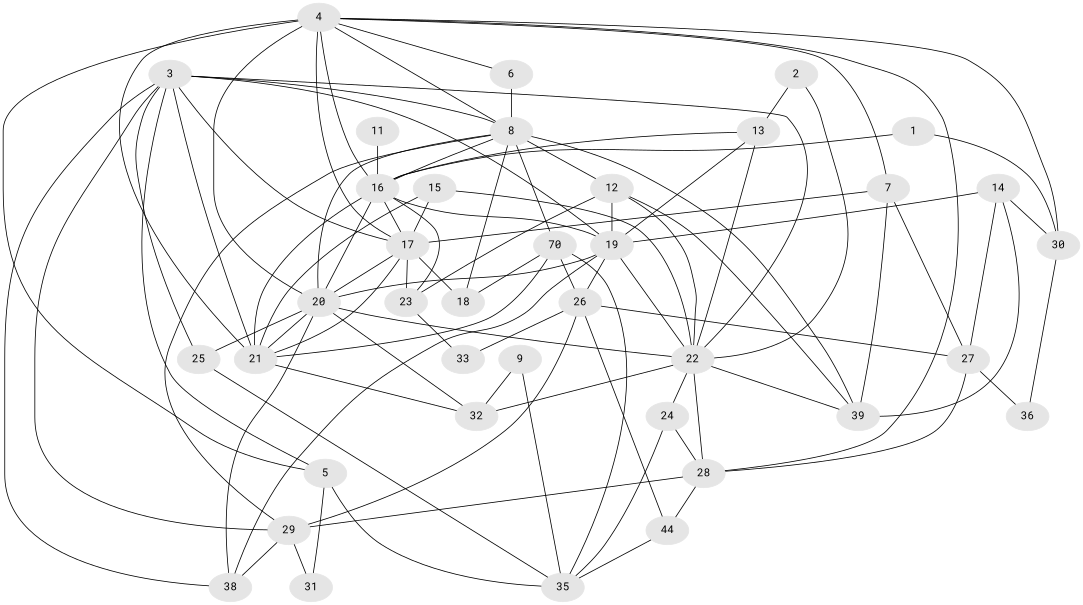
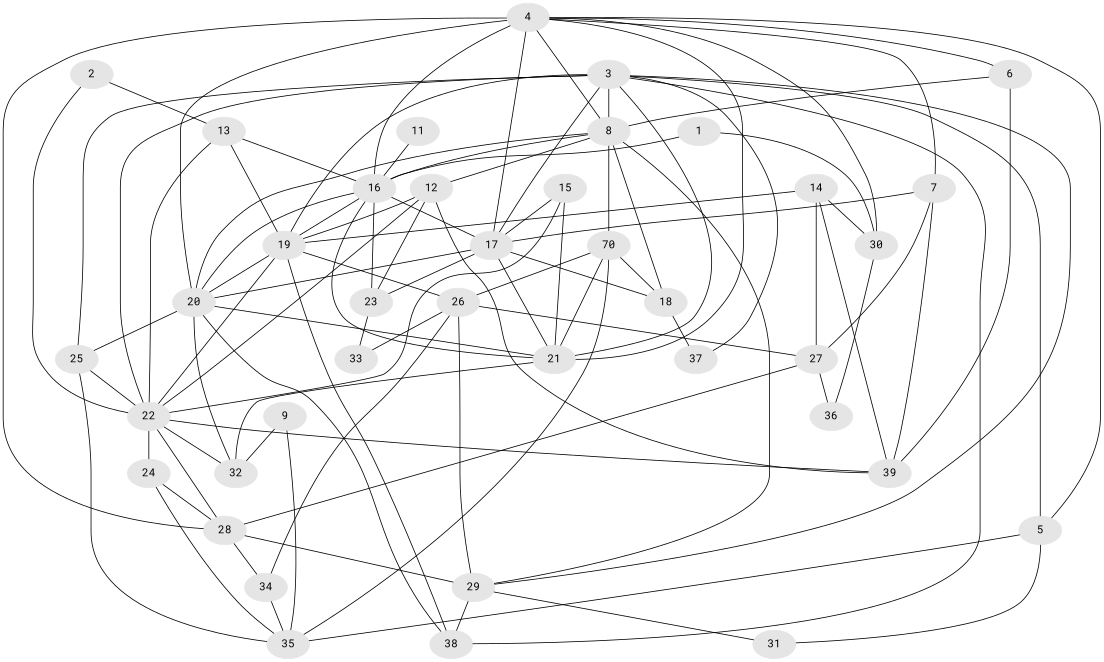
edge "8" -- "39": now "6" -- "39"
edge "20" -- "22": now "25" -- "22"
node "37": added
node "44": label "44" -> "34"
